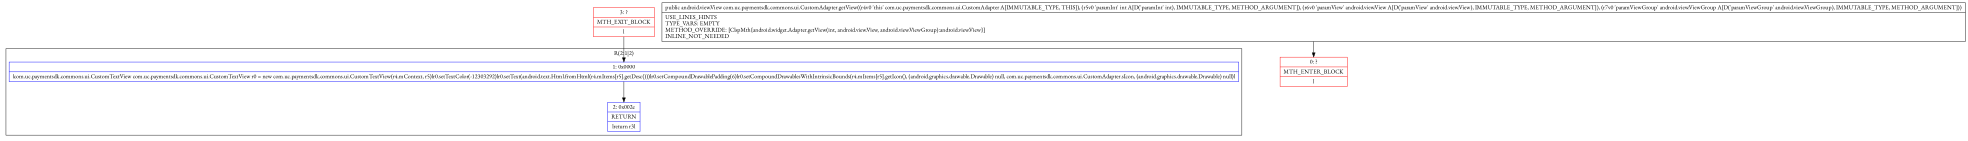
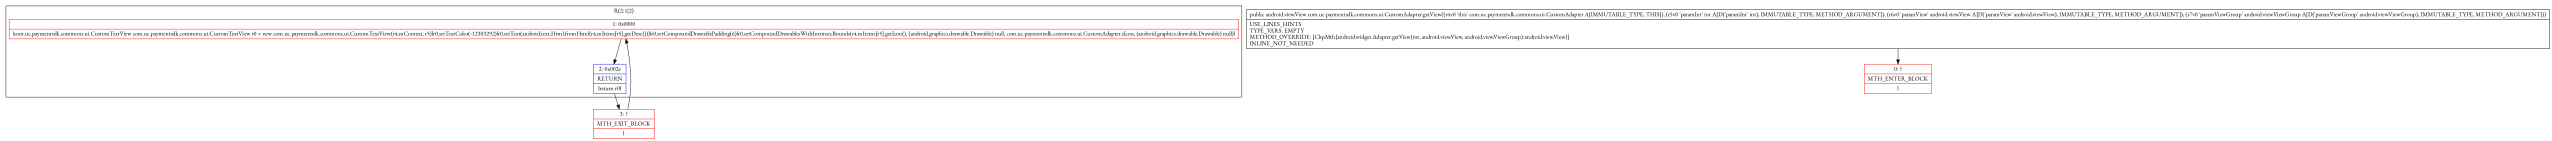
node "1: 0x0000": color blue -> red
edge "2: 0x002e" -> "3: ?": added
node "2: 0x002e": text "lreturn r3l" -> "lreturn r0l"
